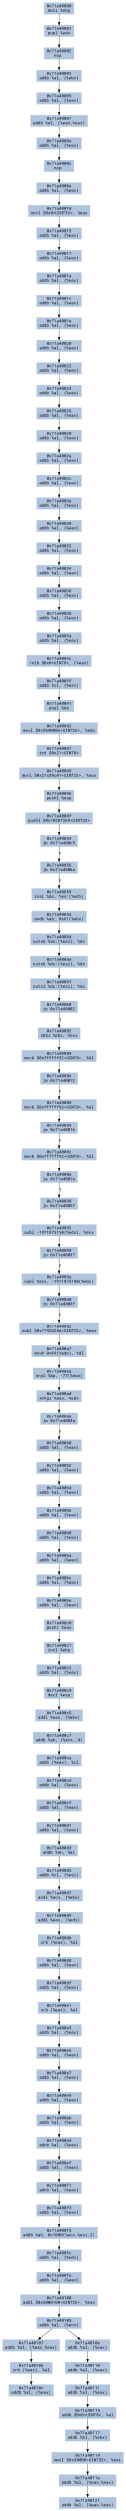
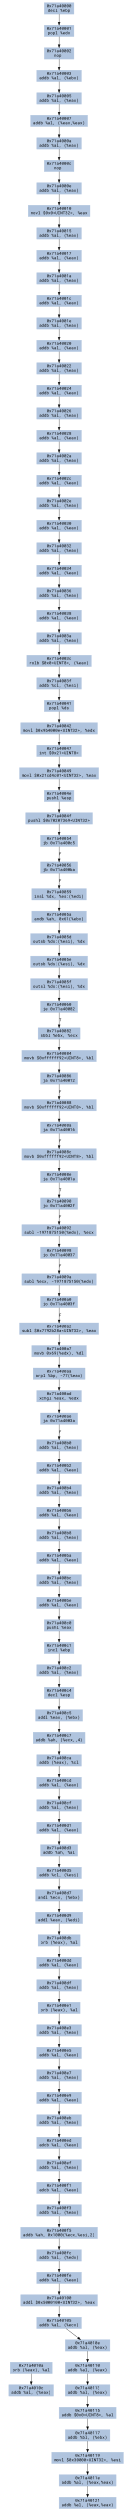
node "0x71a40107 addb %al, (%eax,%eax)": removed
